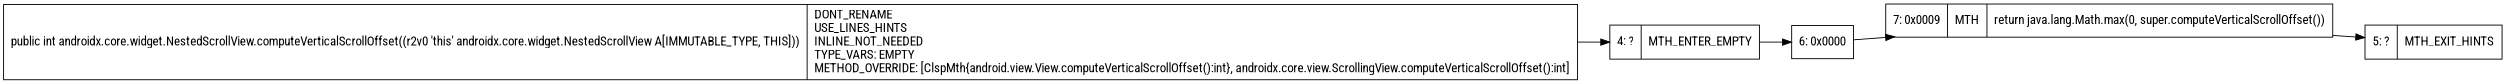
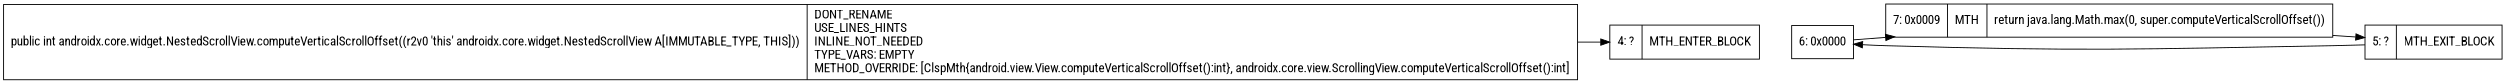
node "4: ?": text "MTH_ENTER_EMPTY" -> "MTH_ENTER_BLOCK"
edge "4: ?" -> "6: 0x0000": now "5: ?" -> "6: 0x0000"
node "5: ?": text "MTH_EXIT_HINTS" -> "MTH_EXIT_BLOCK"
